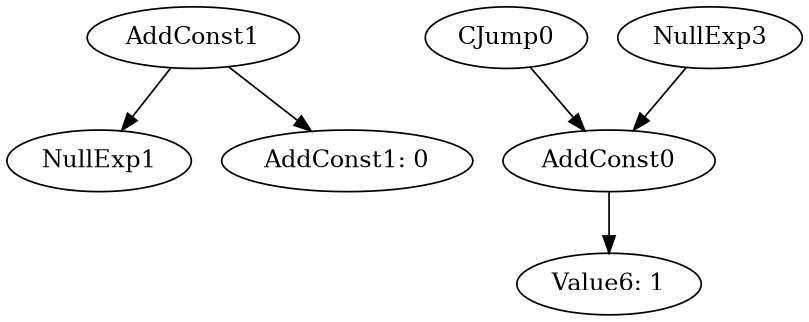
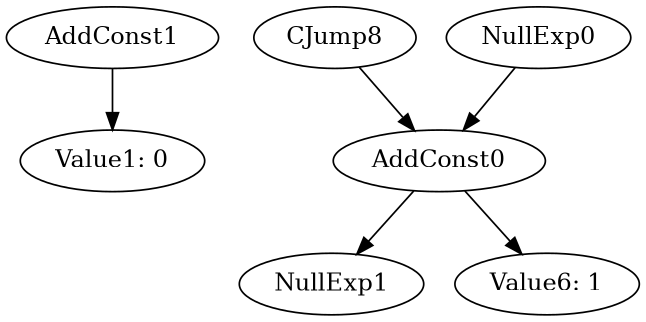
node "CJump0": label "CJump0" -> "CJump8"
node "NullExp3": label "NullExp3" -> "NullExp0"
edge "AddConst1" -> "NullExp1": now "AddConst0" -> "NullExp1"
node "AddConst1: 0": label "AddConst1: 0" -> "Value1: 0"
